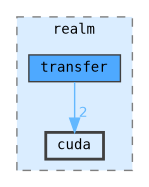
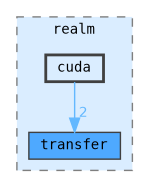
edge "transfer" -> "cuda": reversed
